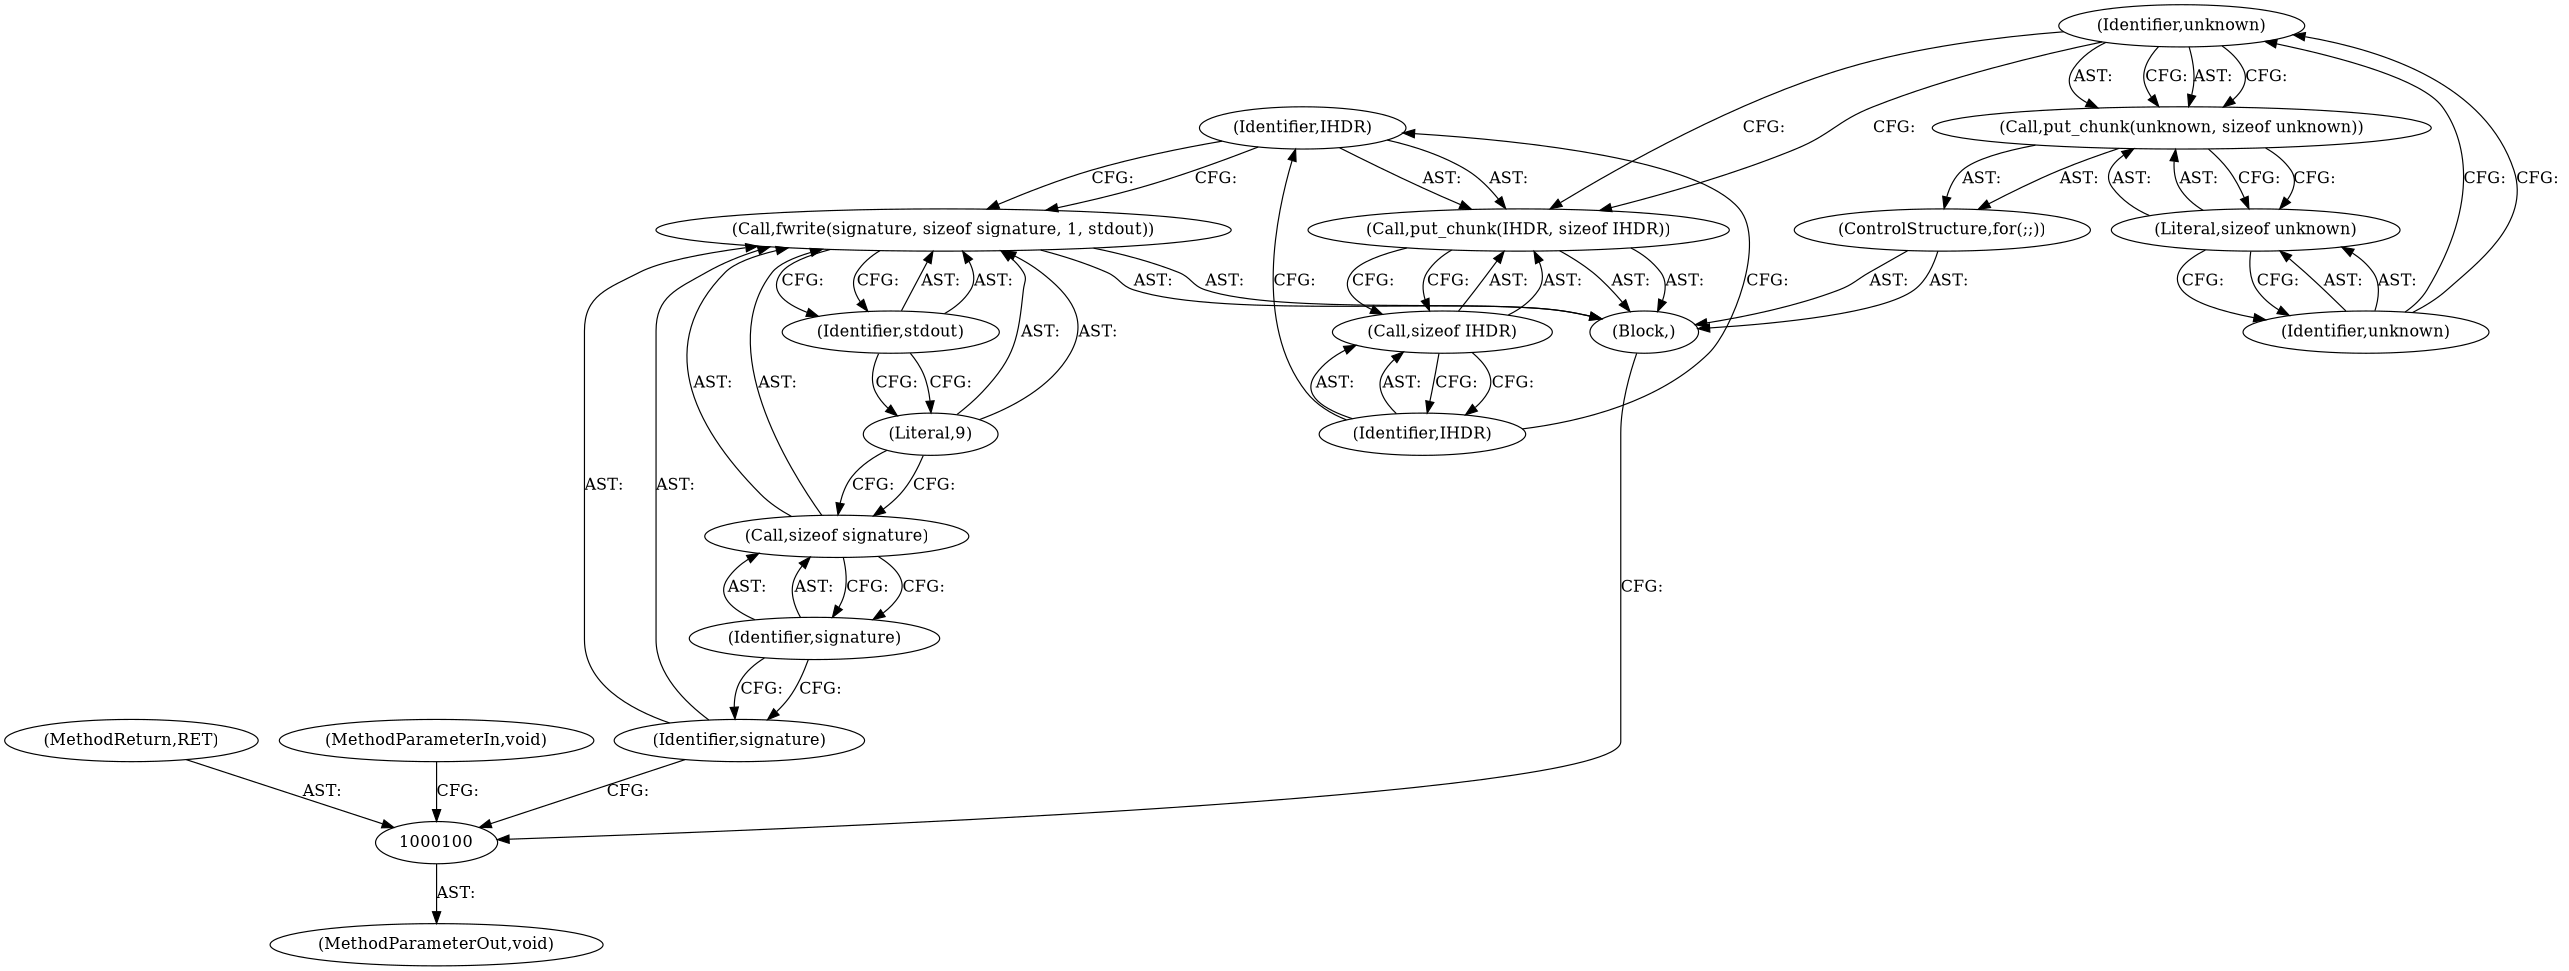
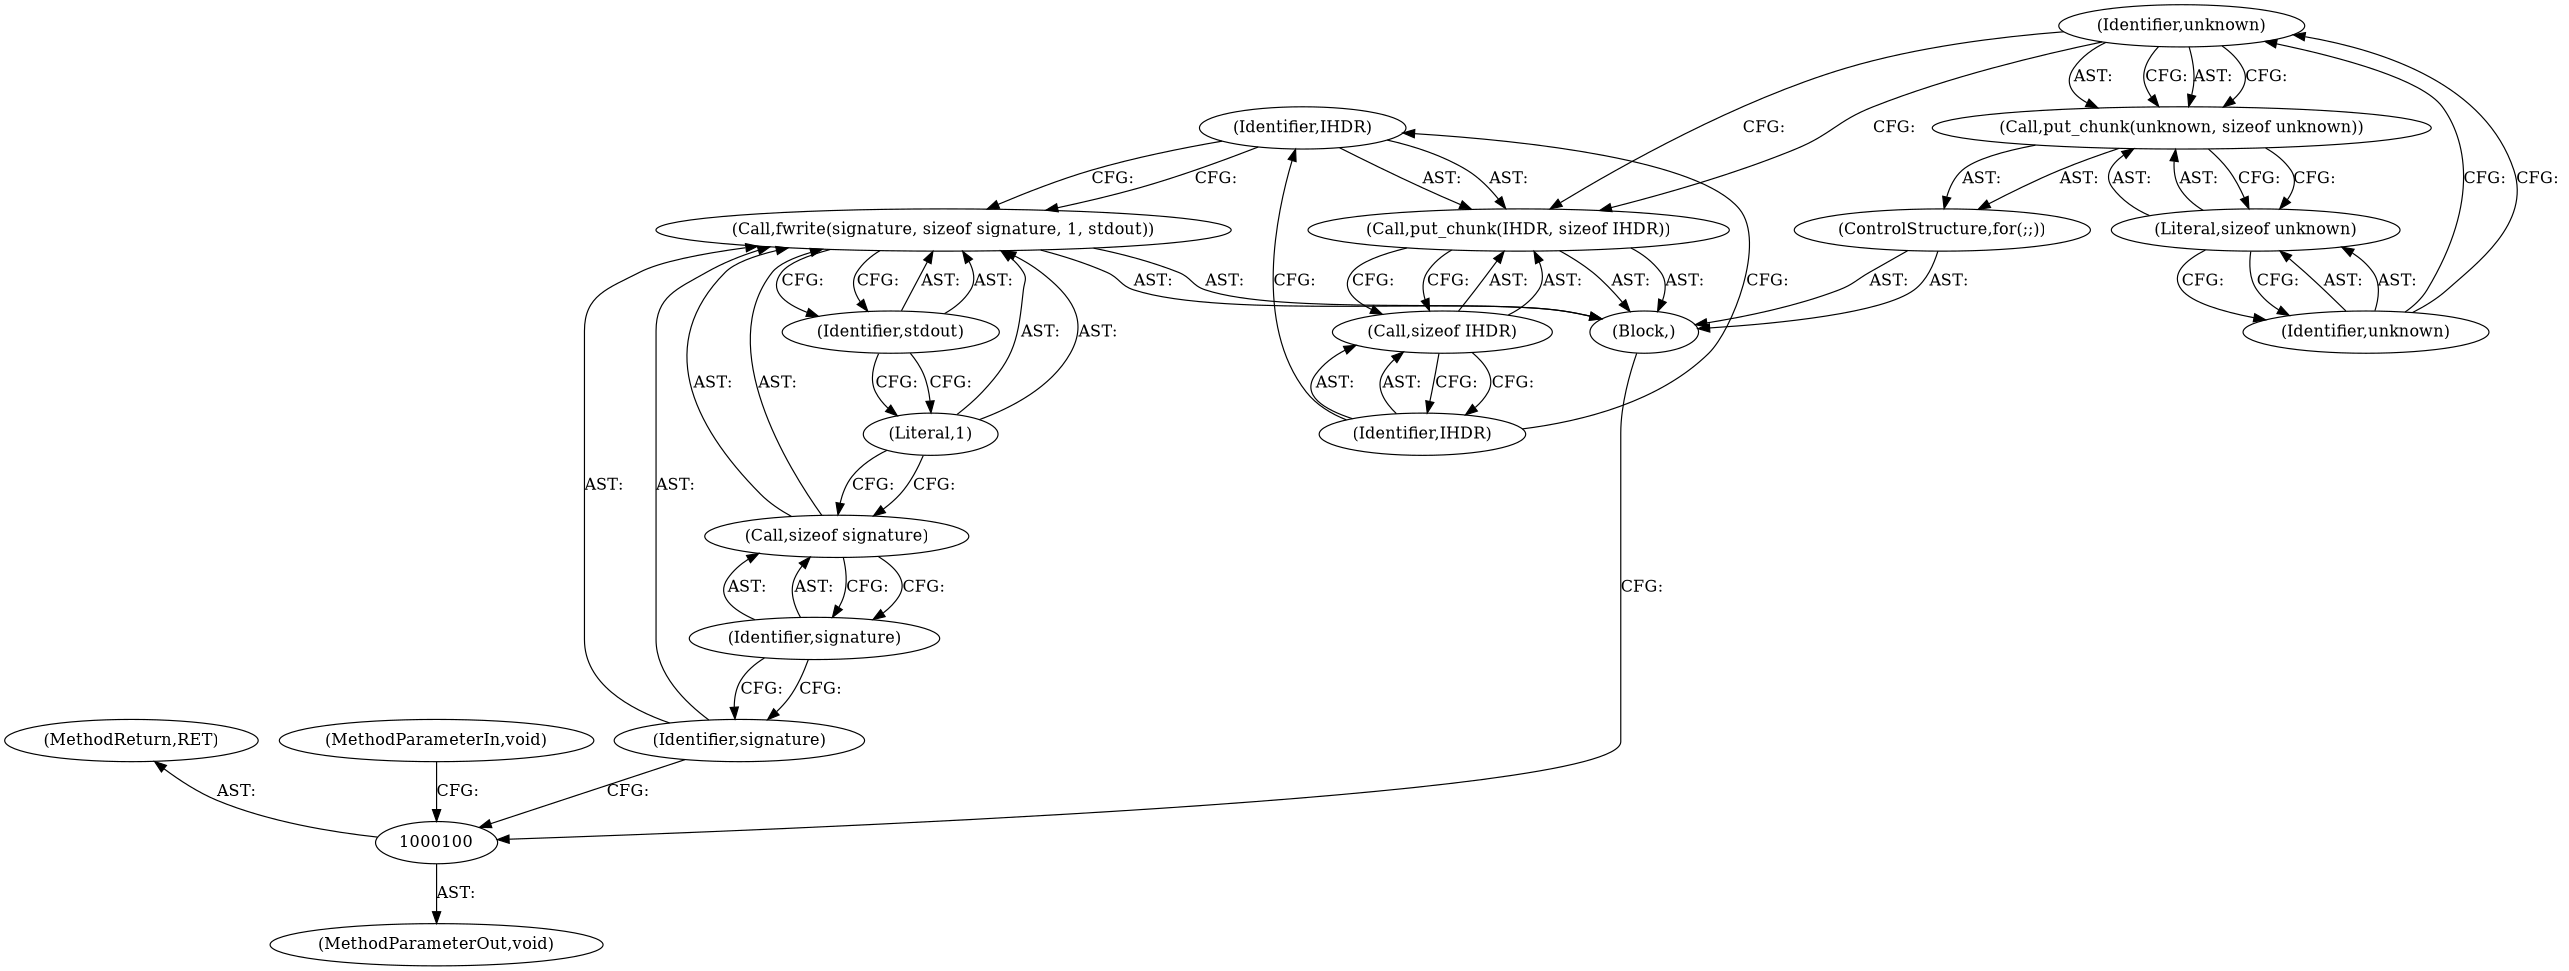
node "(Literal,9)": label "(Literal,9)" -> "(Literal,1)"
edge "(MethodReturn,RET)" -> "1000100": reversed
